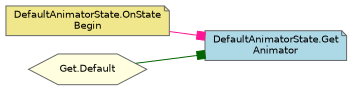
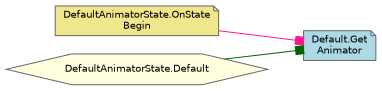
node "DefaultAnimatorState.Get Animator": label "DefaultAnimatorState.Get Animator" -> "Default.Get Animator"
node "Get.Default": label "Get.Default" -> "DefaultAnimatorState.Default"
